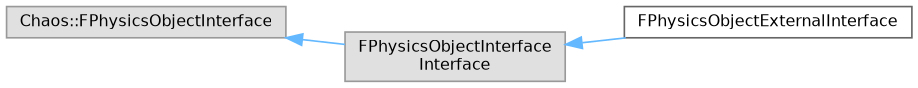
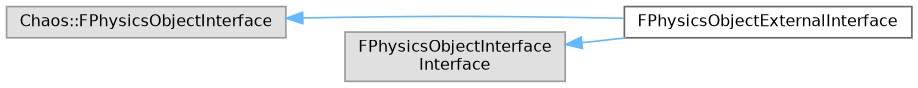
edge "FPhysicsObjectInterface Interface" -> "Chaos::FPhysicsObjectInterface": now "FPhysicsObjectExternalInterface" -> "Chaos::FPhysicsObjectInterface"
